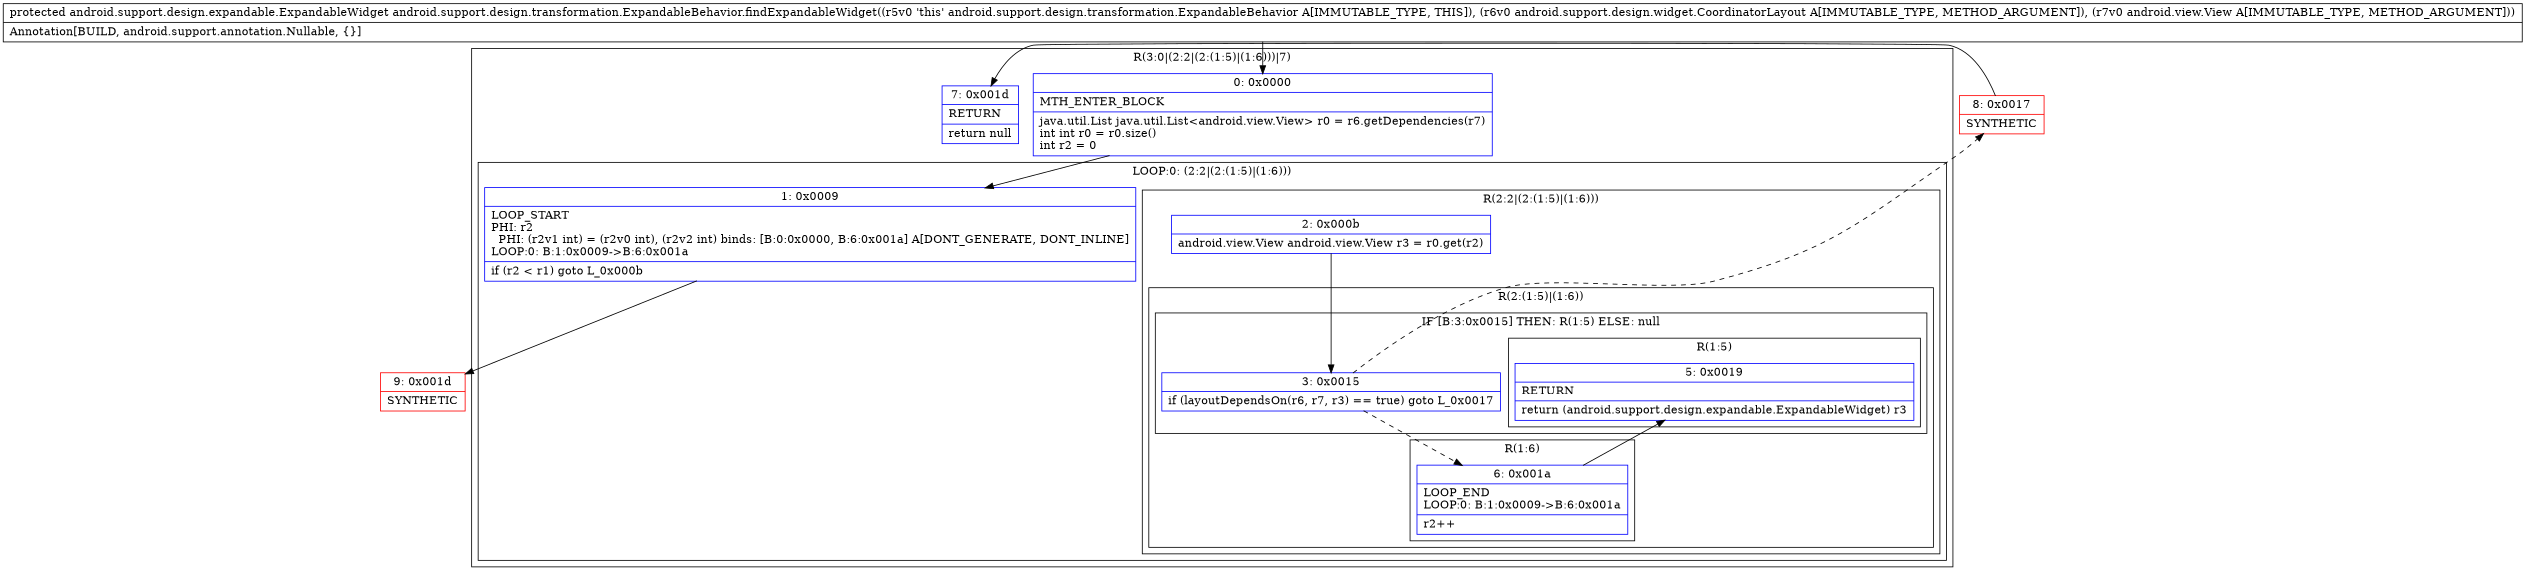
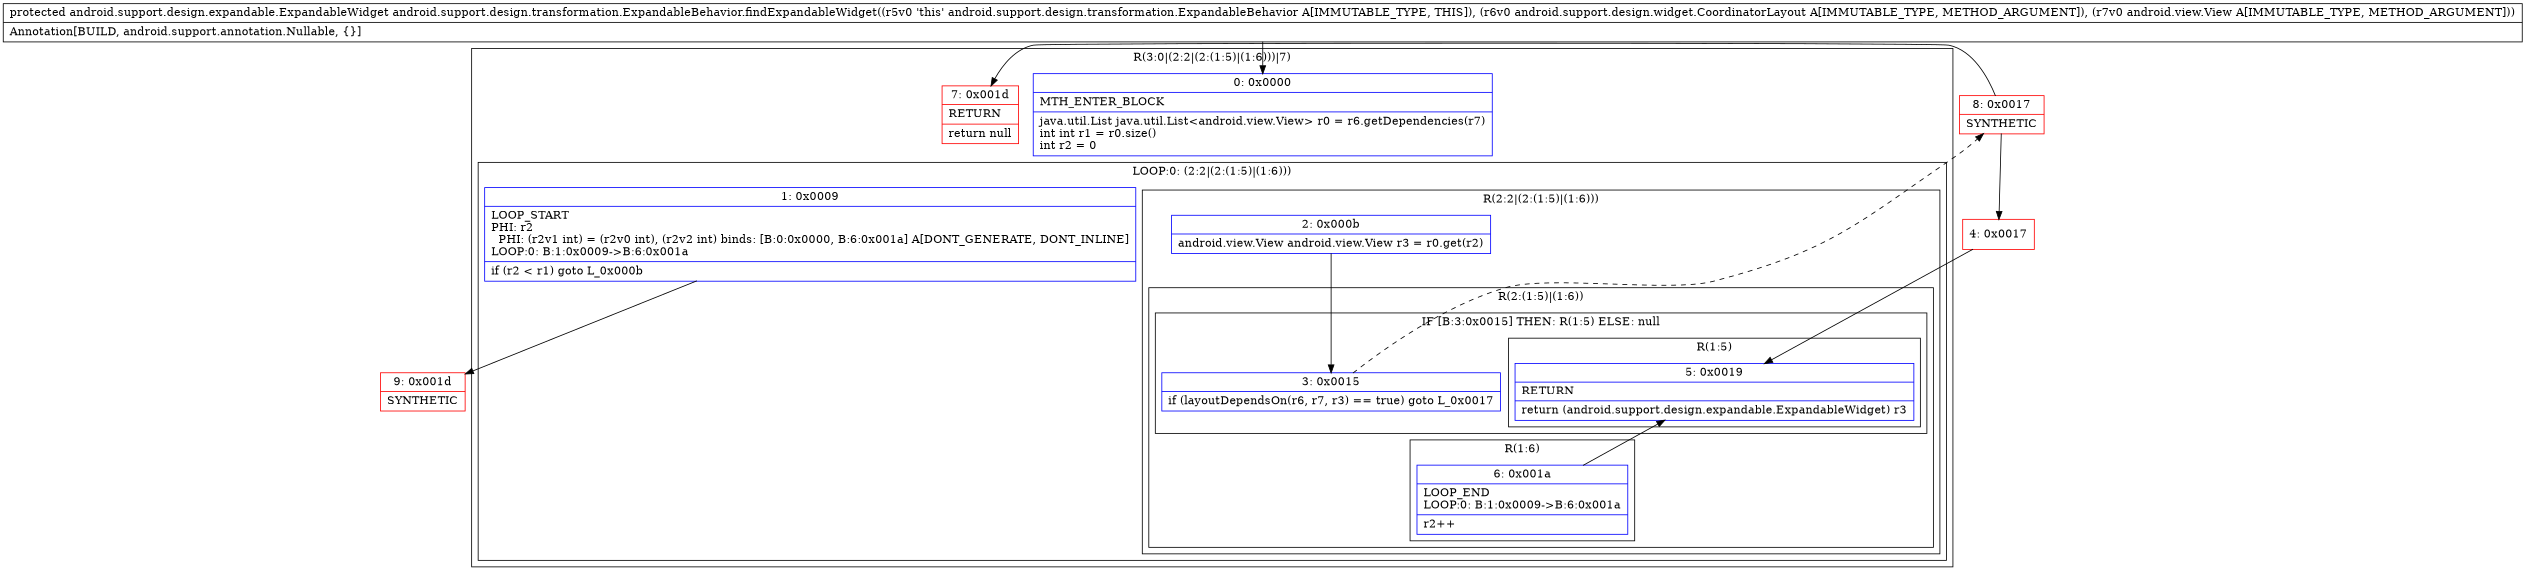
node "7: 0x001d": color blue -> red
node "0: 0x0000": text "int int r0 = r0.size()" -> "int int r1 = r0.size()"
edge "0: 0x0000" -> "1: 0x0009": removed
node "4: 0x0017": added
edge "3: 0x0015" -> "6: 0x001a": removed
